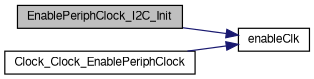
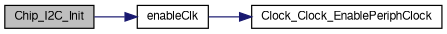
node "EnablePeriphClock_I2C_Init": label "EnablePeriphClock_I2C_Init" -> "Chip_I2C_Init"
edge "Clock_Clock_EnablePeriphClock" -> "enableClk": reversed
